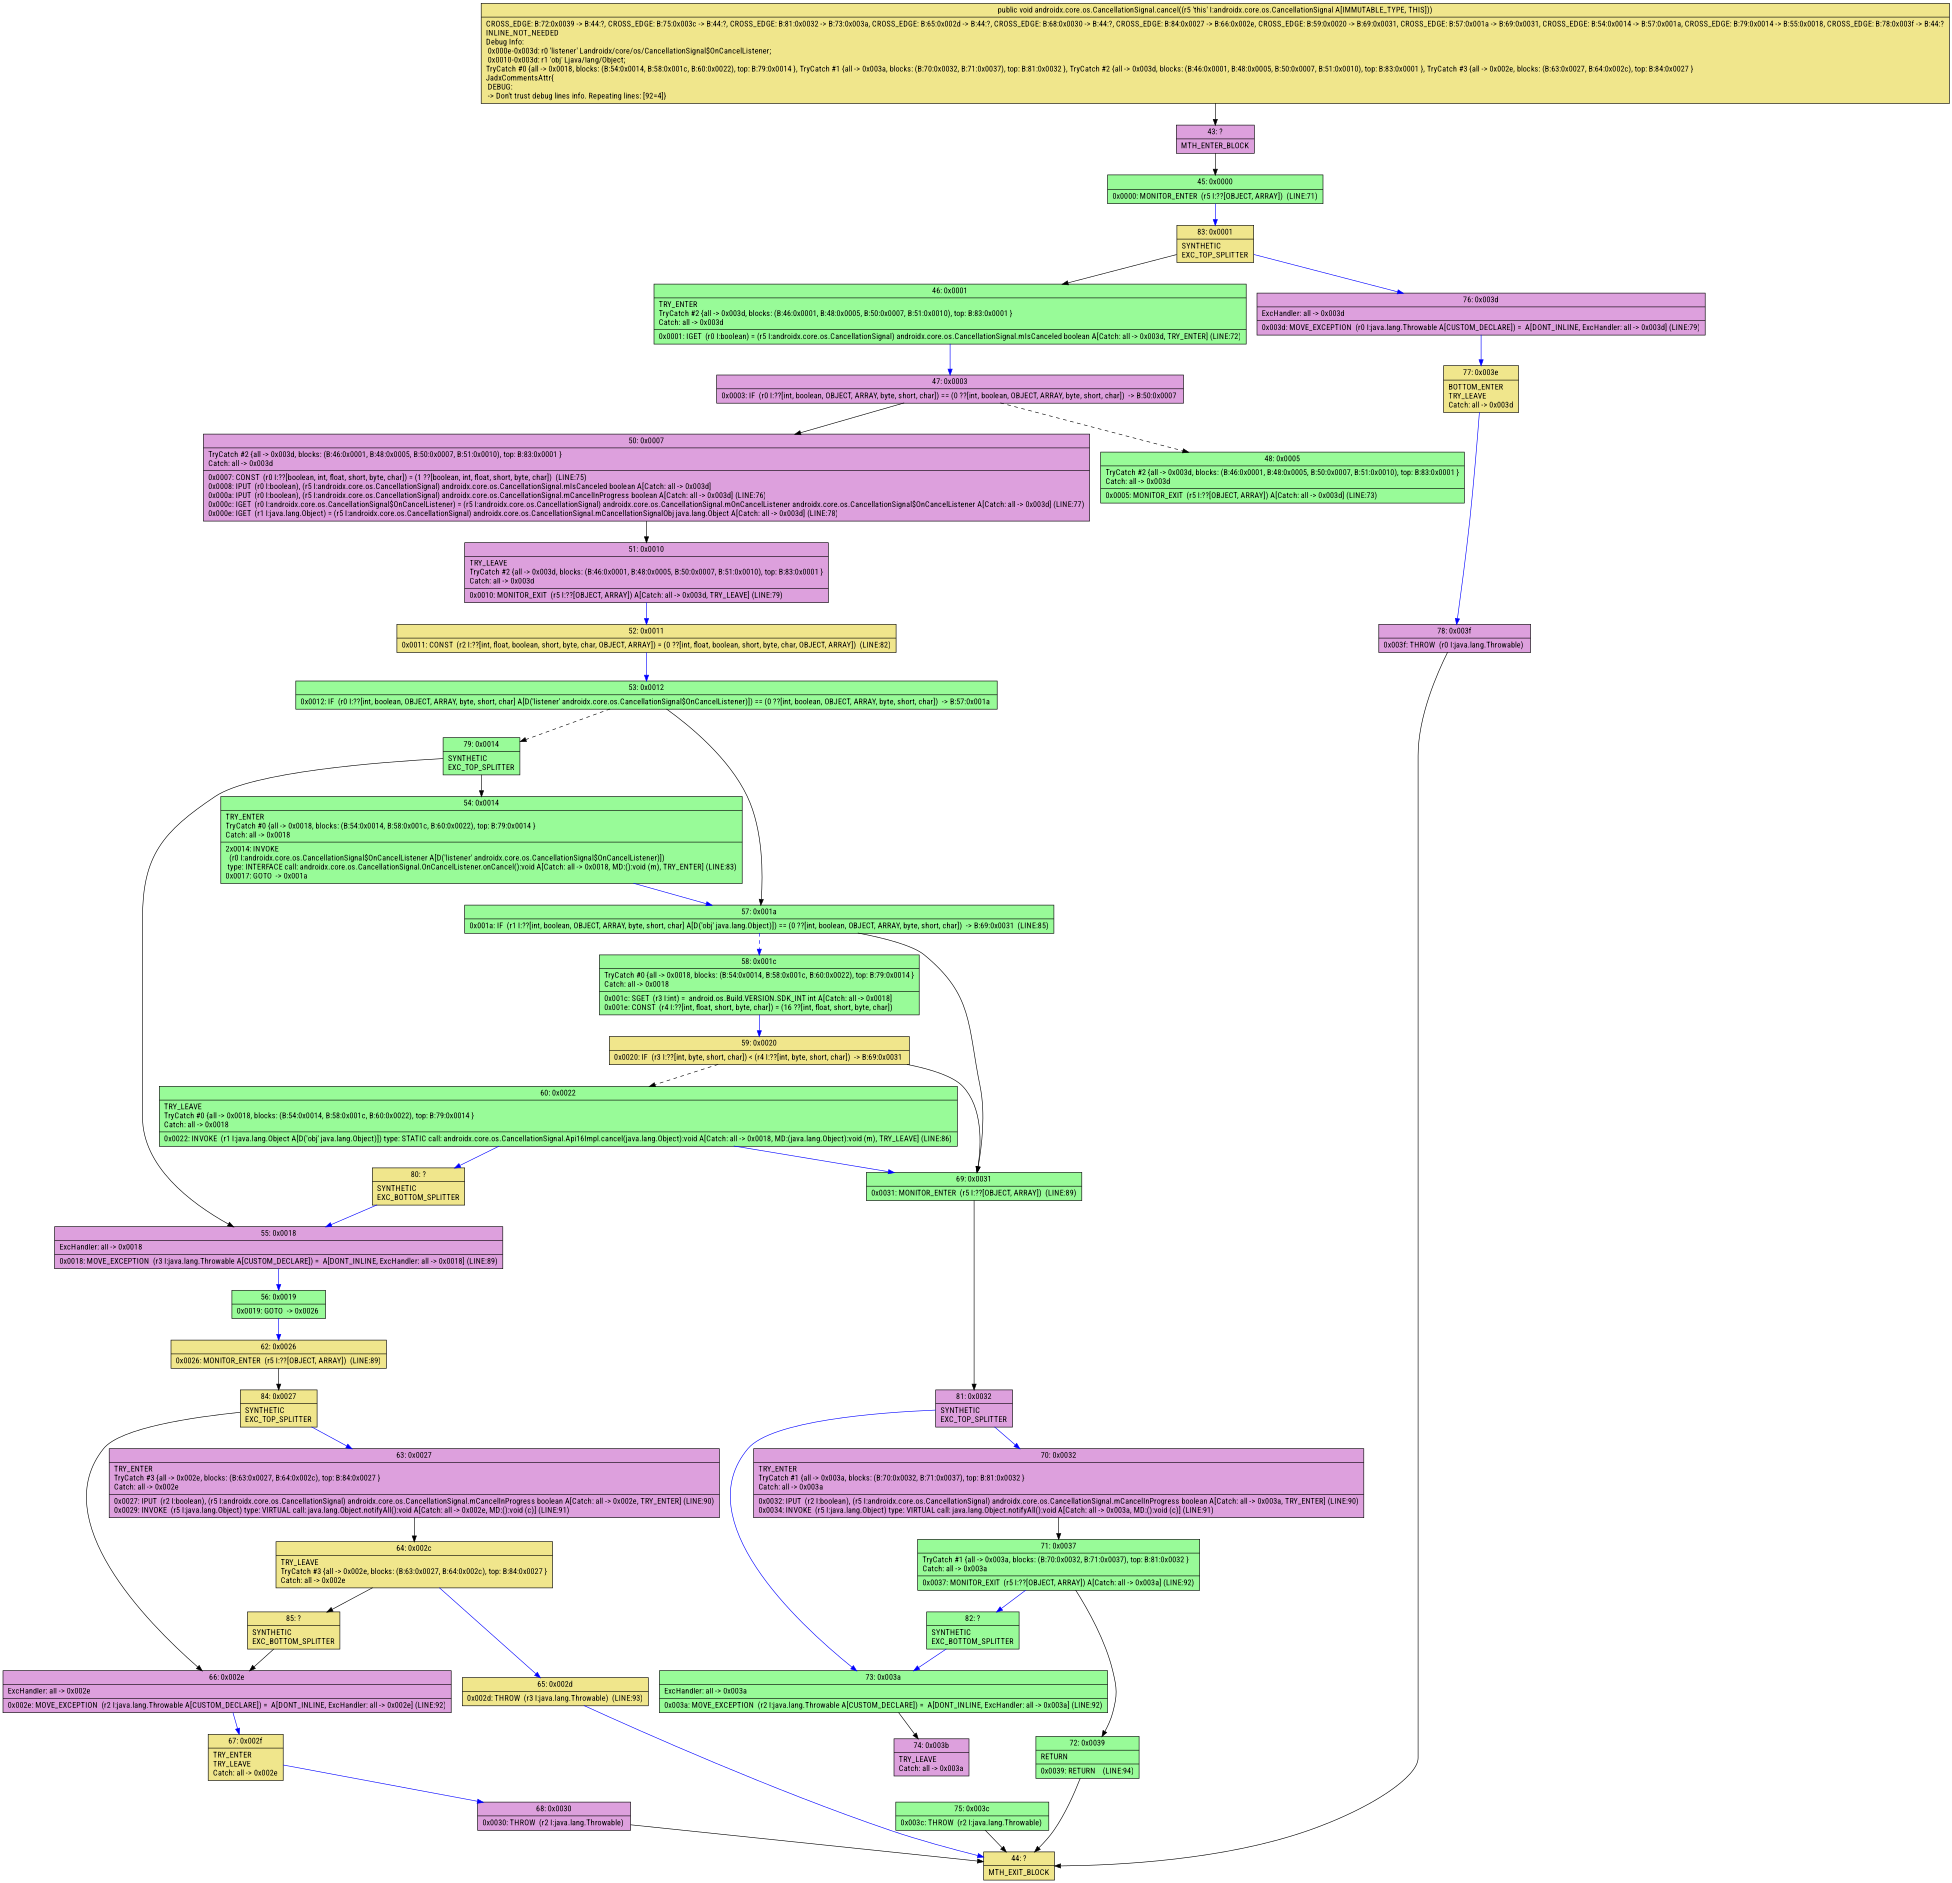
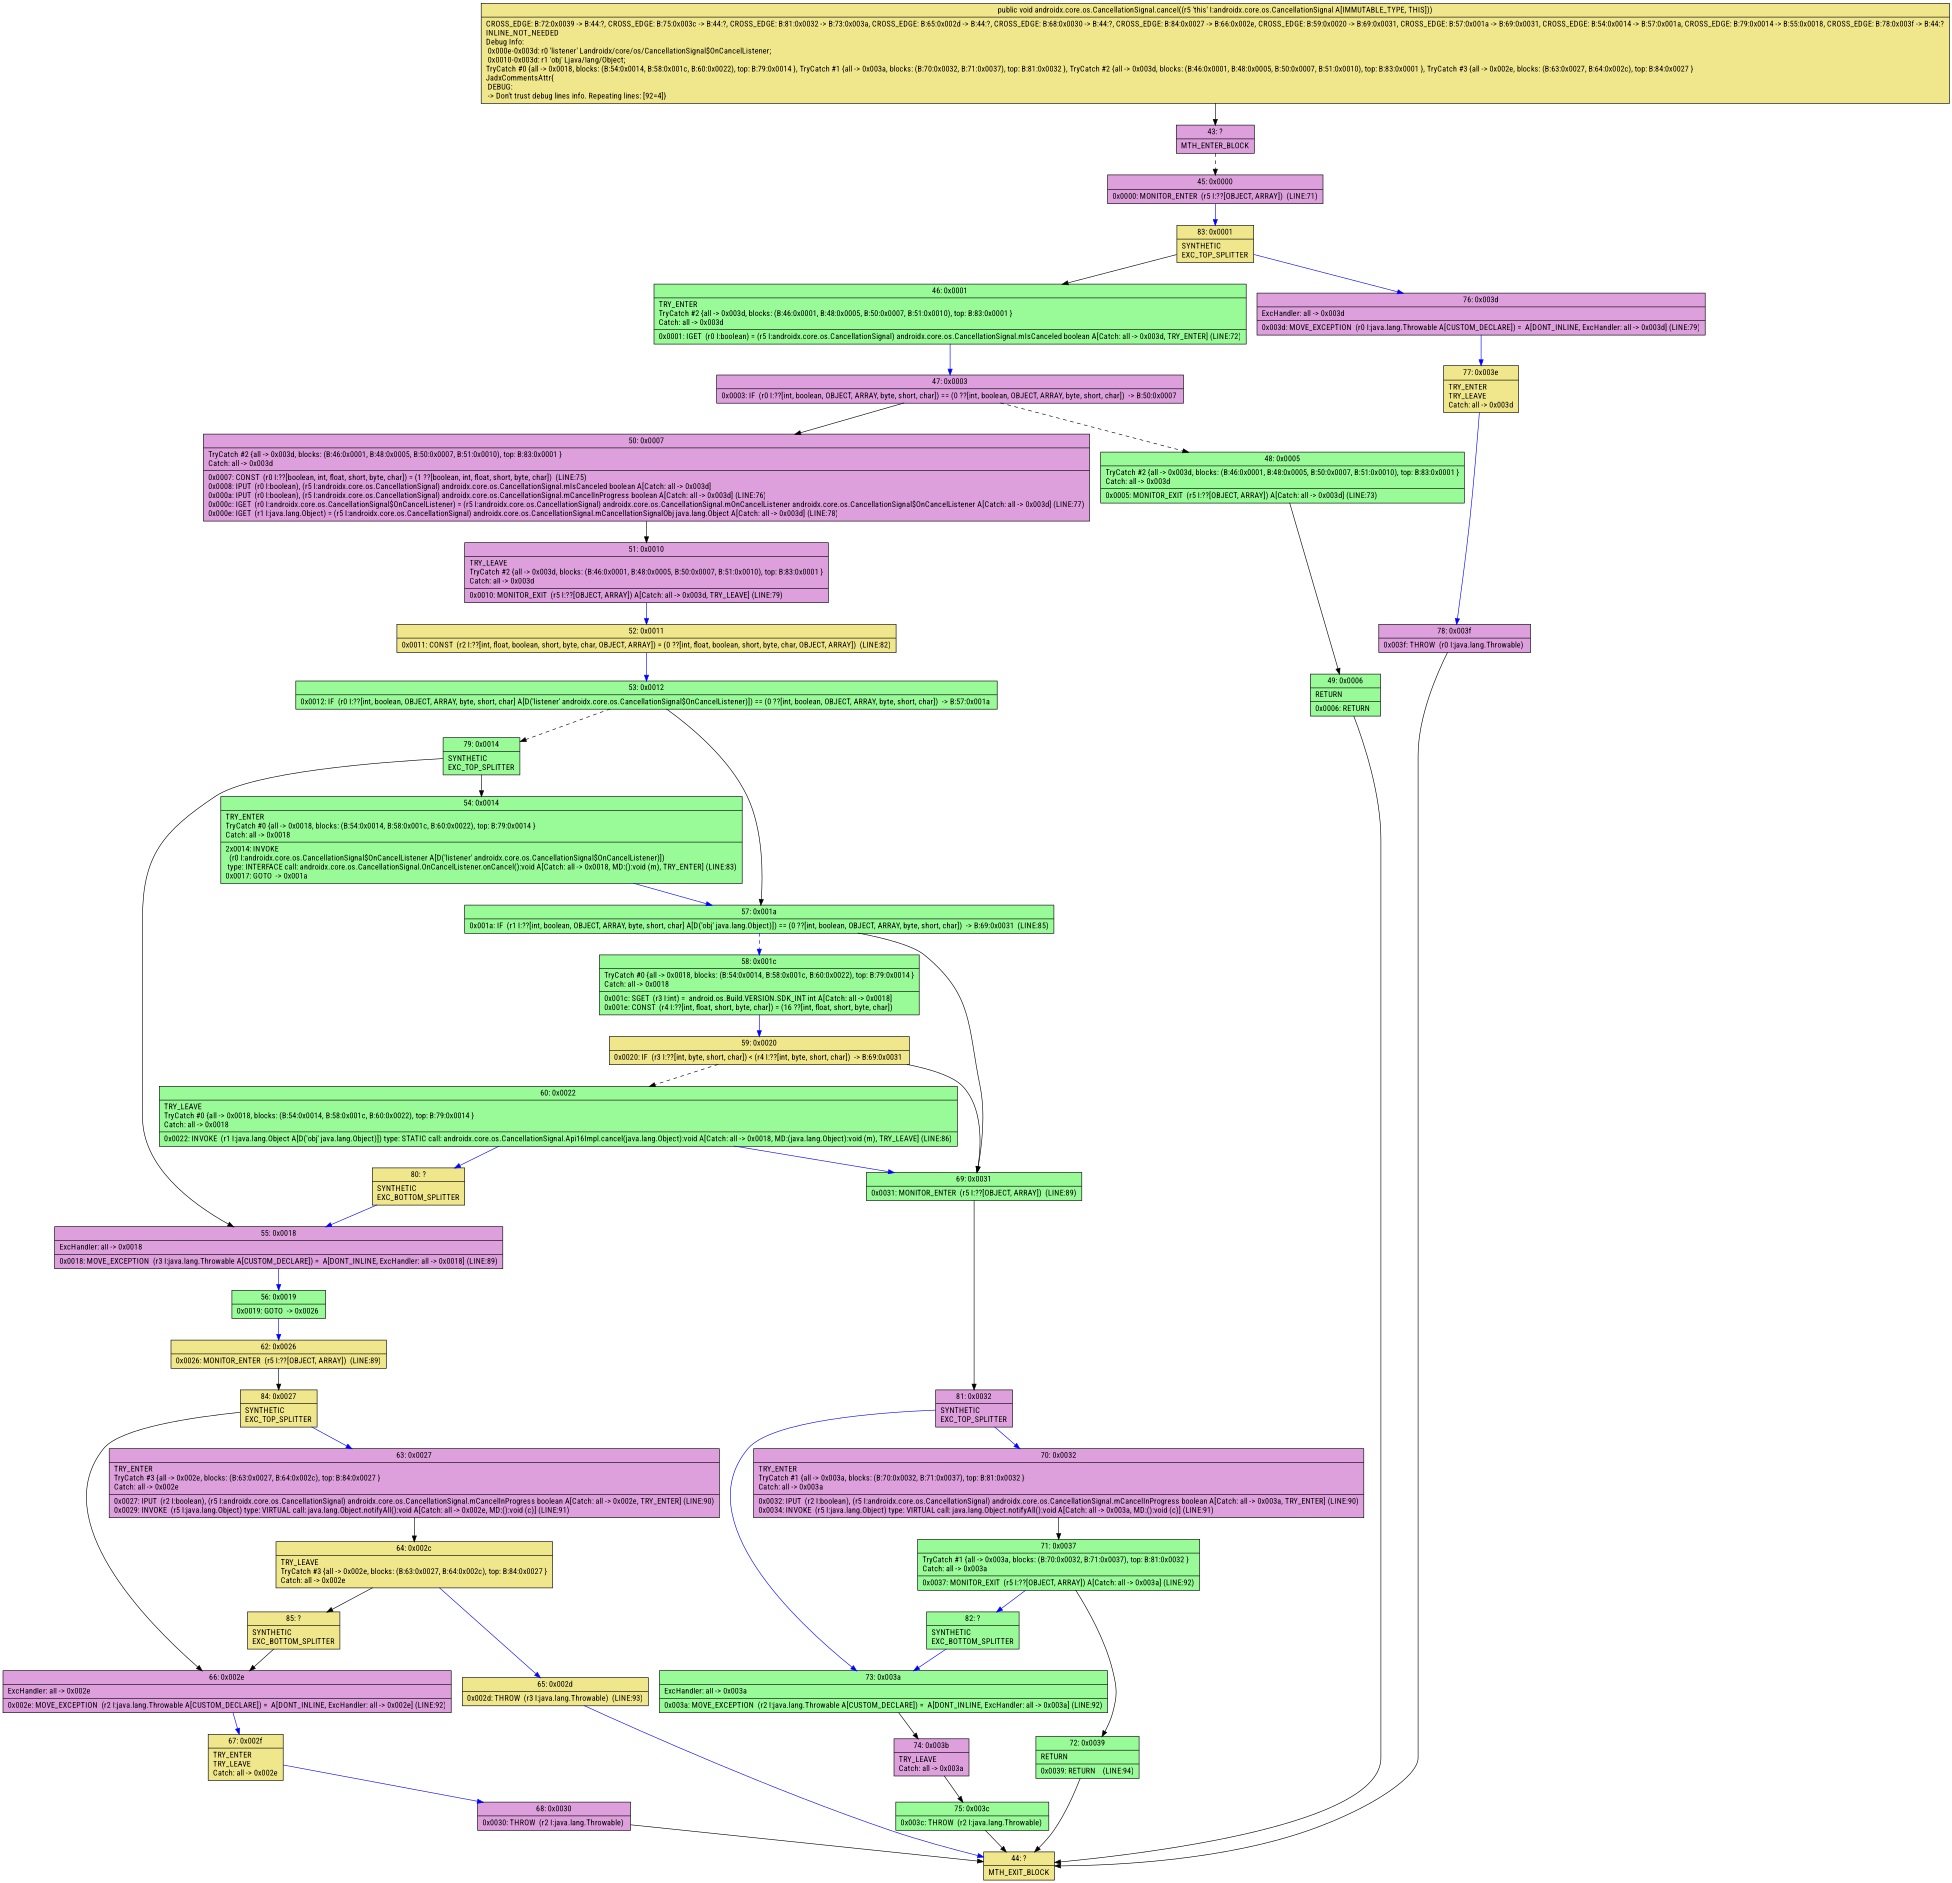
edge "43: ?" -> "45: 0x0000": style solid -> dashed
node "45: 0x0000": fillcolor palegreen -> plum
node "77: 0x003e": text "BOTTOM_ENTER" -> "TRY_ENTER"
node "49: 0x0006": added
edge "74: 0x003b" -> "75: 0x003c": added
